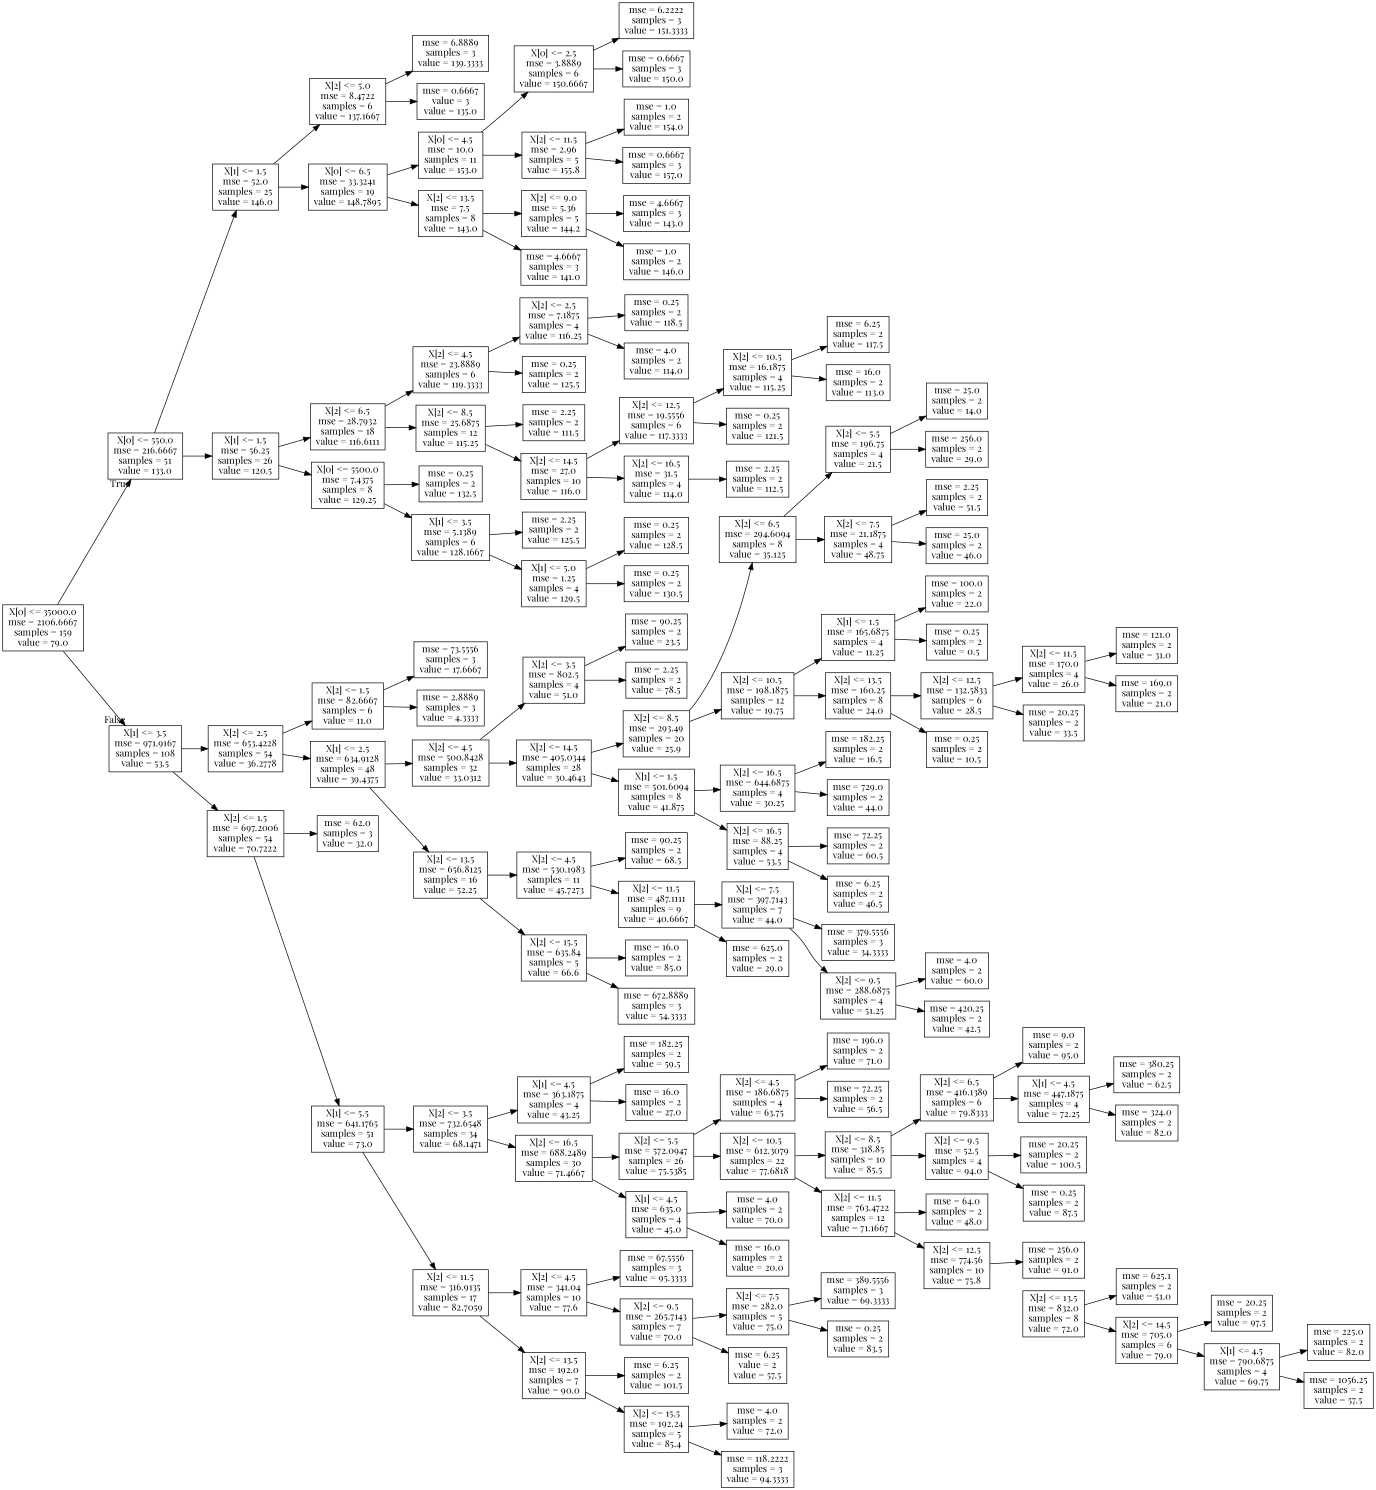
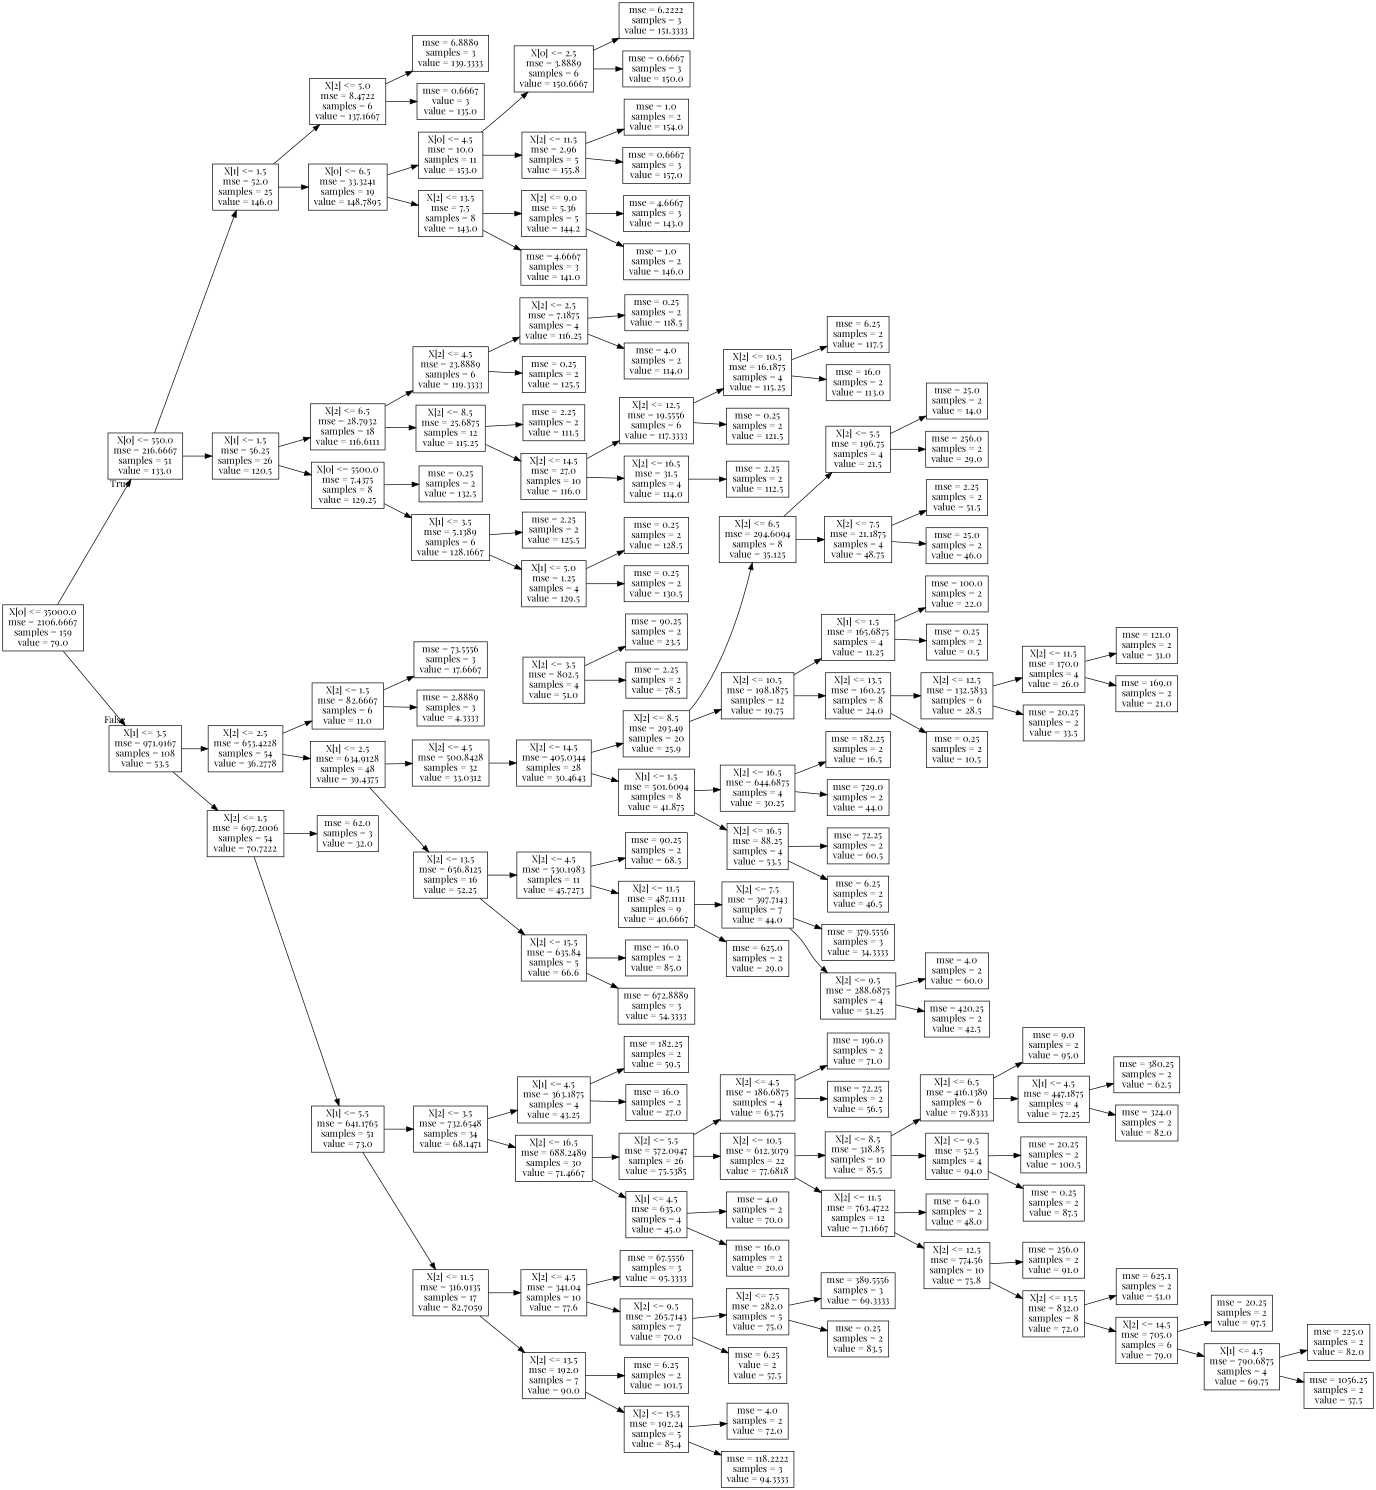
edge "X[2] <= 4.5 mse = 500.8428 samples = 32 value = 33.0312" -> "X[2] <= 3.5 mse = 802.5 samples = 4 value = 51.0": removed
edge "X[2] <= 12.5 mse = 774.56 samples = 10 value = 75.8" -> "X[2] <= 13.5 mse = 832.0 samples = 8 value = 72.0": added
